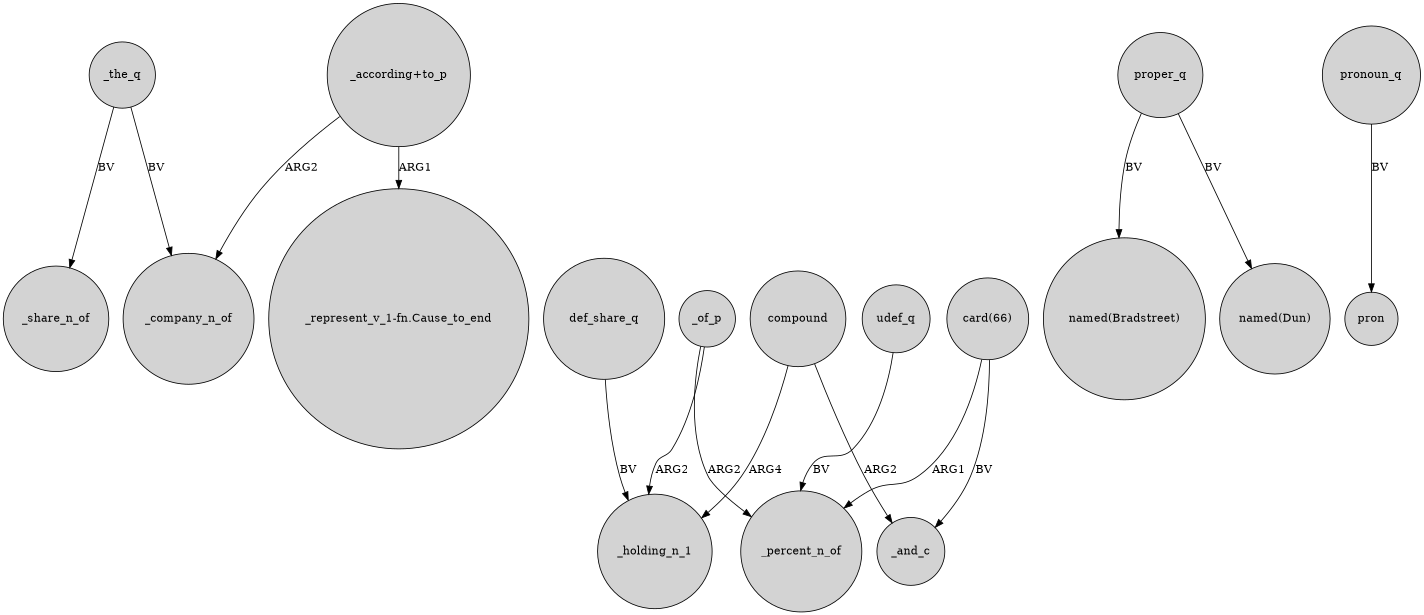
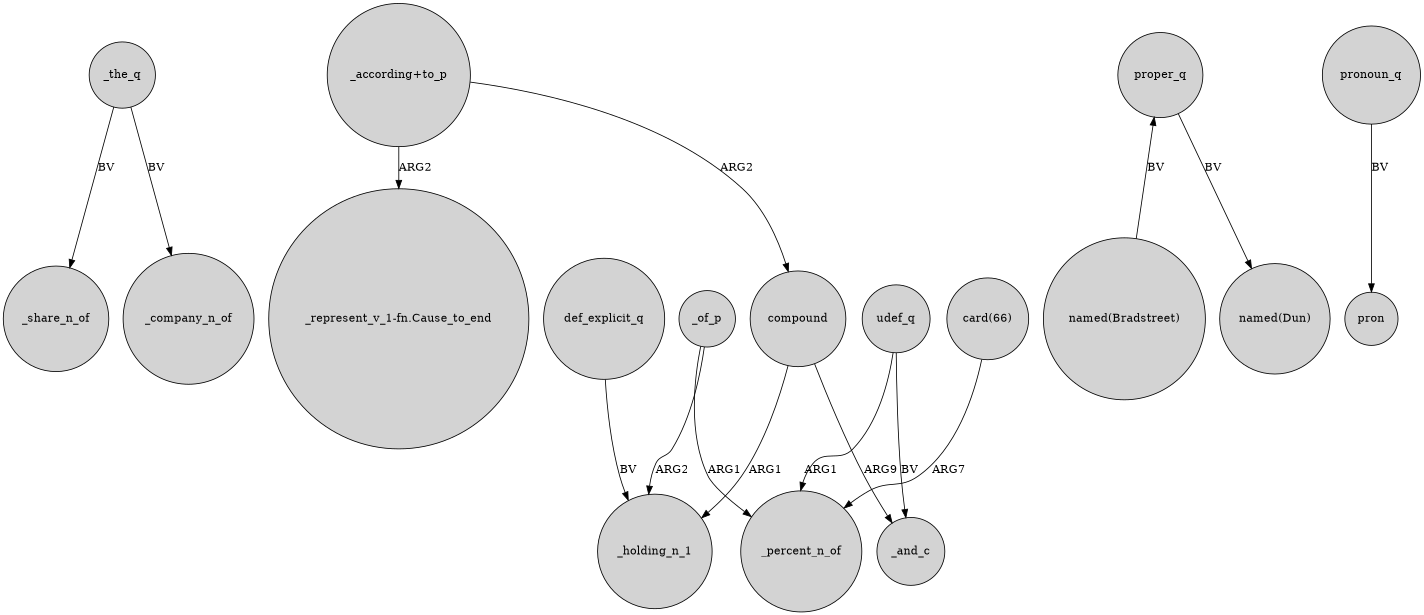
edge "_according+to_p" -> "_represent_v_1-fn.Cause_to_end": label "ARG1" -> "ARG2"
edge "proper_q" -> "named(Bradstreet)": reversed
edge "_according+to_p" -> "_company_n_of": now "_according+to_p" -> "compound"
node "def_share_q": label "def_share_q" -> "def_explicit_q"
edge "card(66)" -> "_and_c": now "udef_q" -> "_and_c"
edge "_of_p" -> "_percent_n_of": label "ARG2" -> "ARG1"
edge "compound" -> "_holding_n_1": label "ARG4" -> "ARG1"
edge "udef_q" -> "_percent_n_of": label "BV" -> "ARG1"
edge "compound" -> "_and_c": label "ARG2" -> "ARG9"
edge "card(66)" -> "_percent_n_of": label "ARG1" -> "ARG7"
